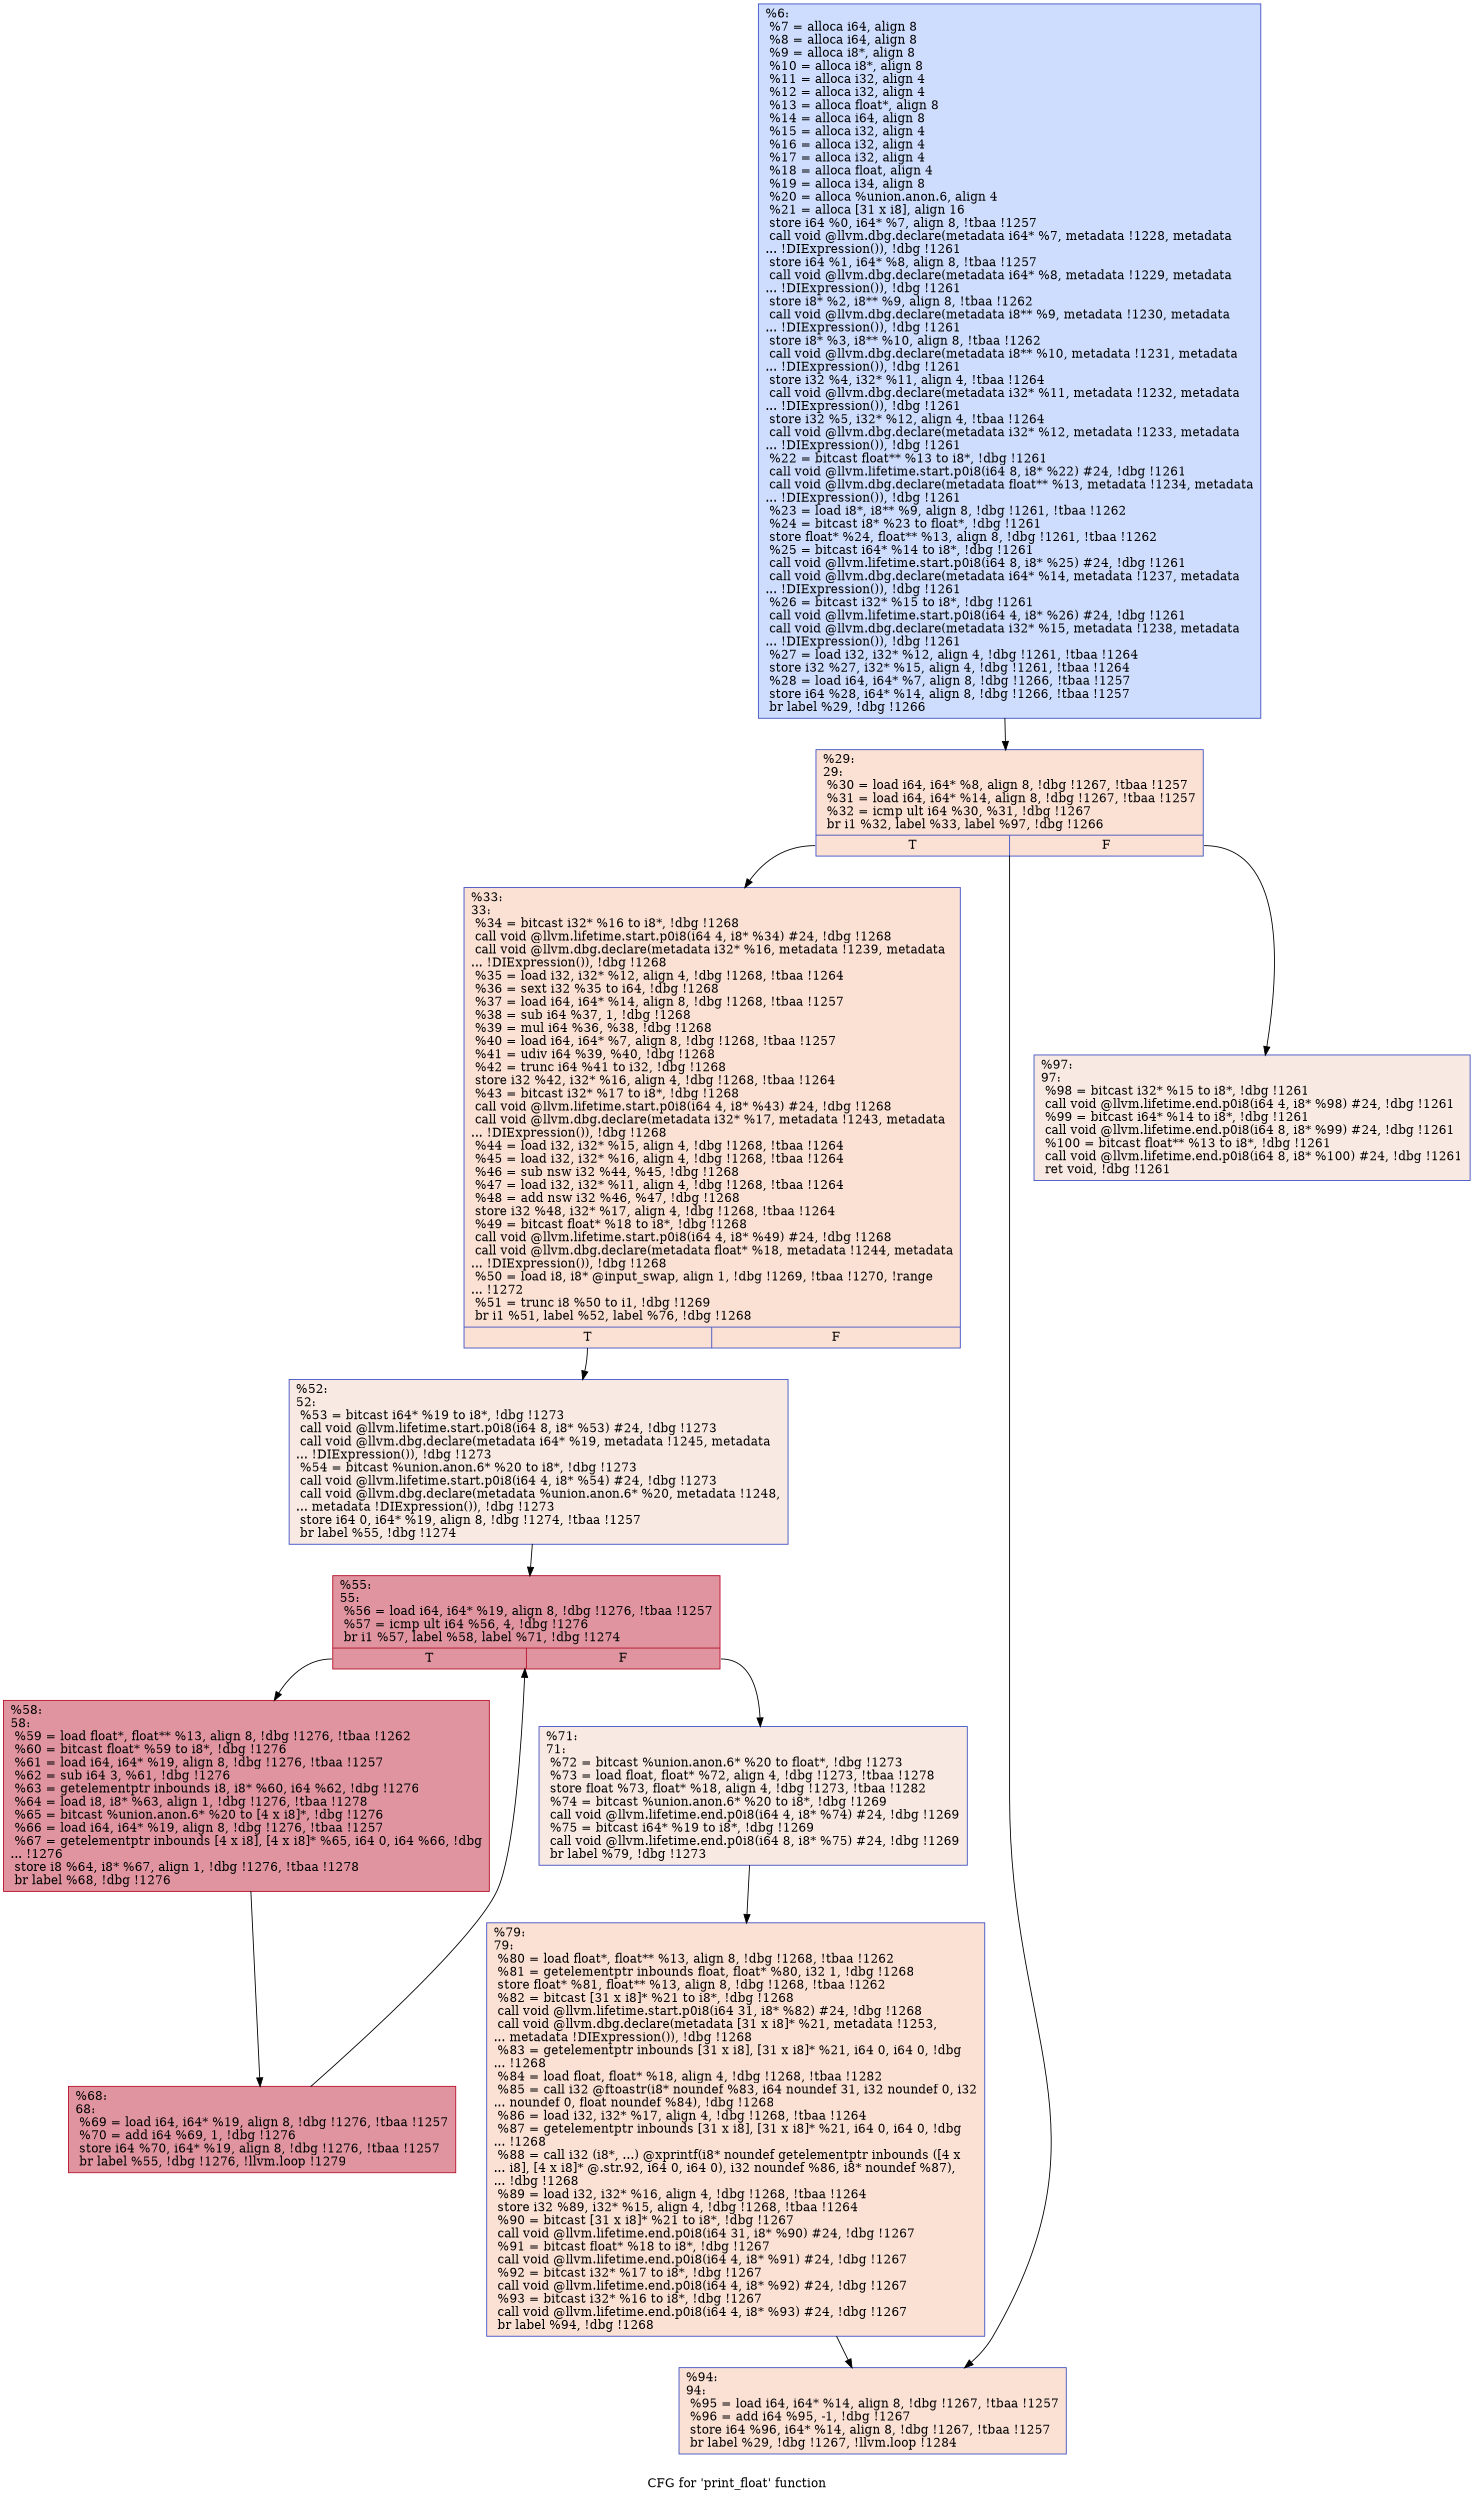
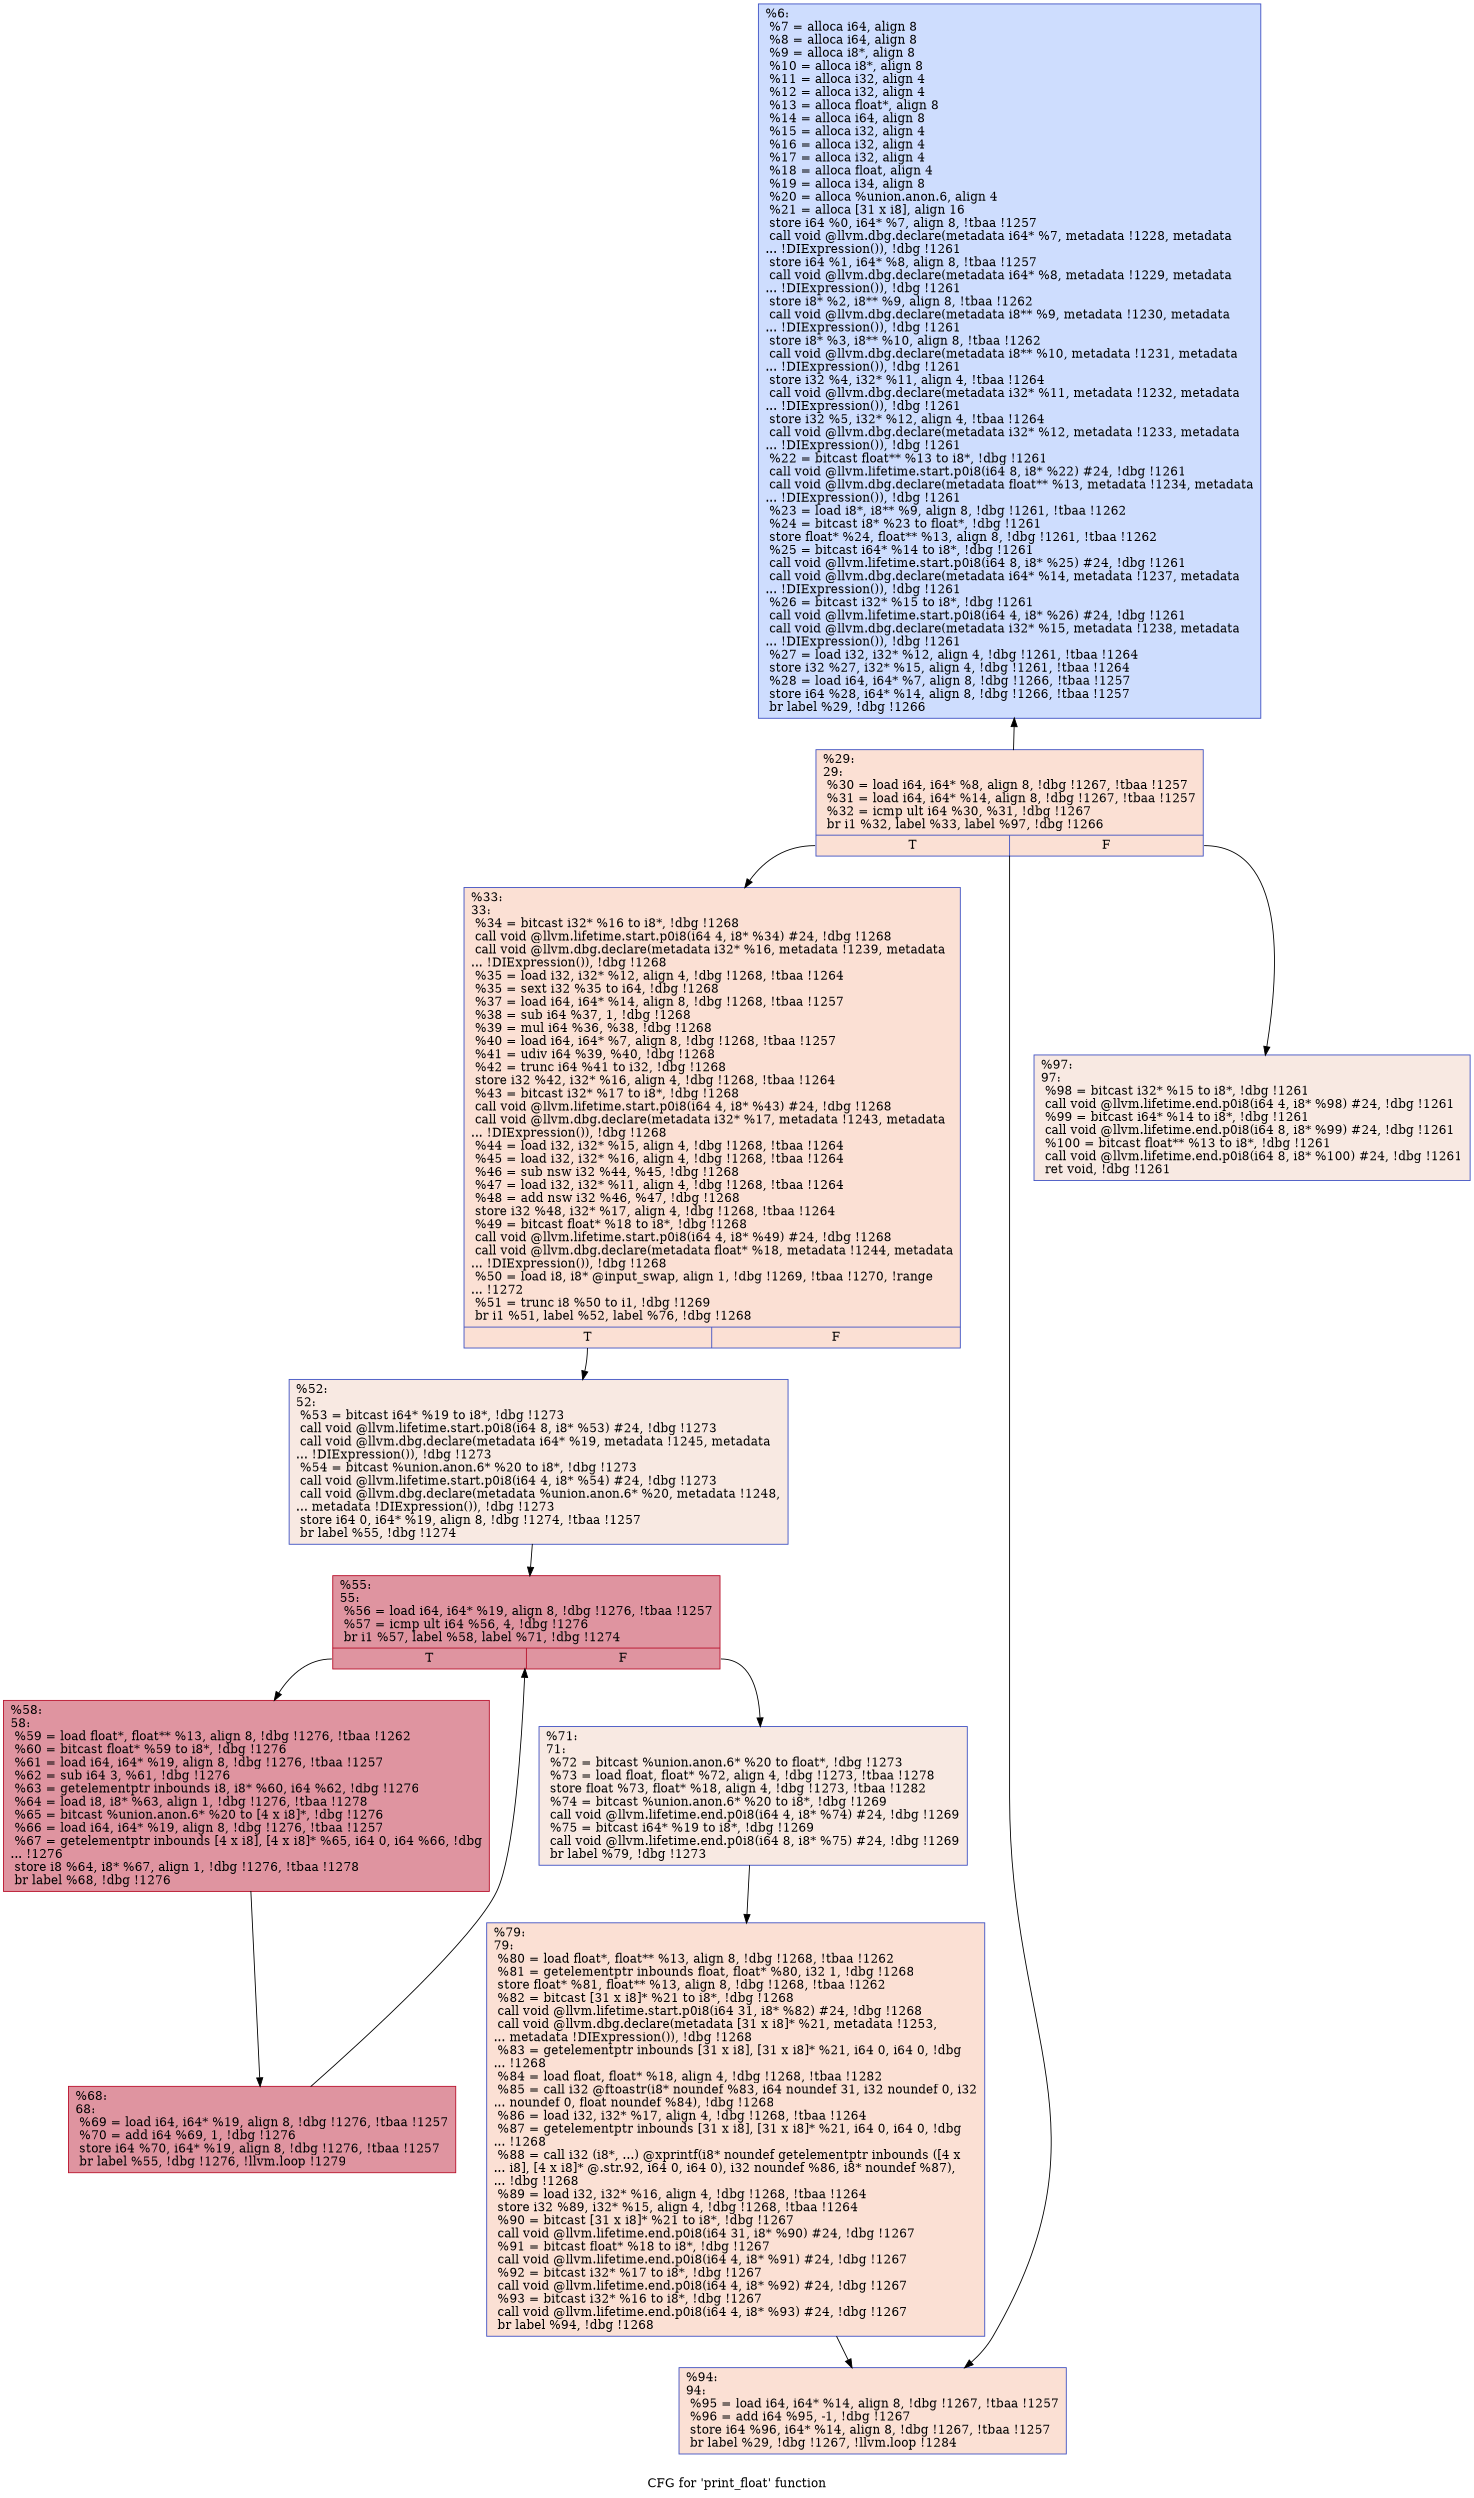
edge "%6:" -> "%29:": reversed
node "%33:": text "%36 = sext i32 %35 to i64, !dbg !1268" -> "%35 = sext i32 %35 to i64, !dbg !1268"
